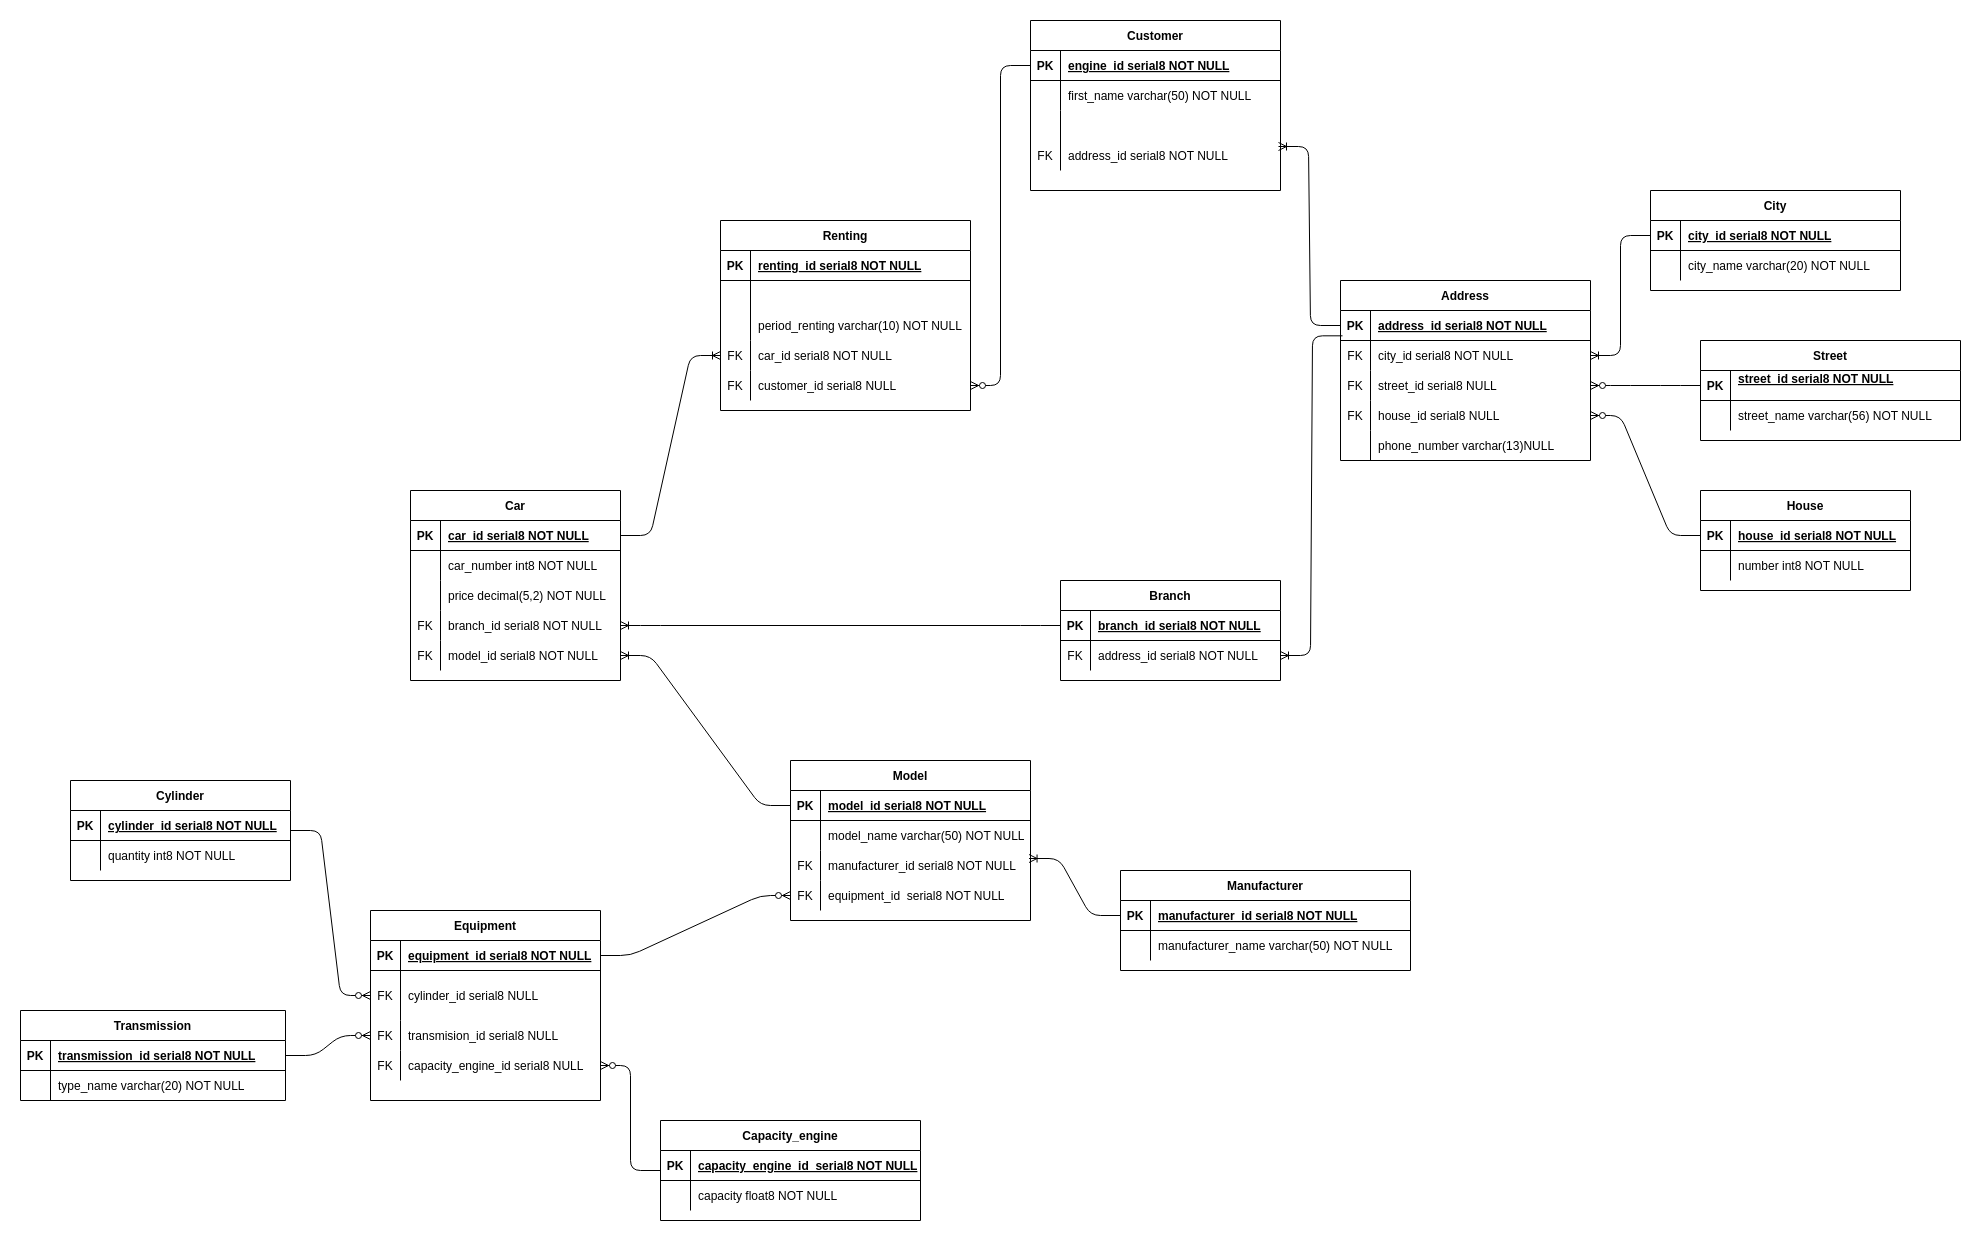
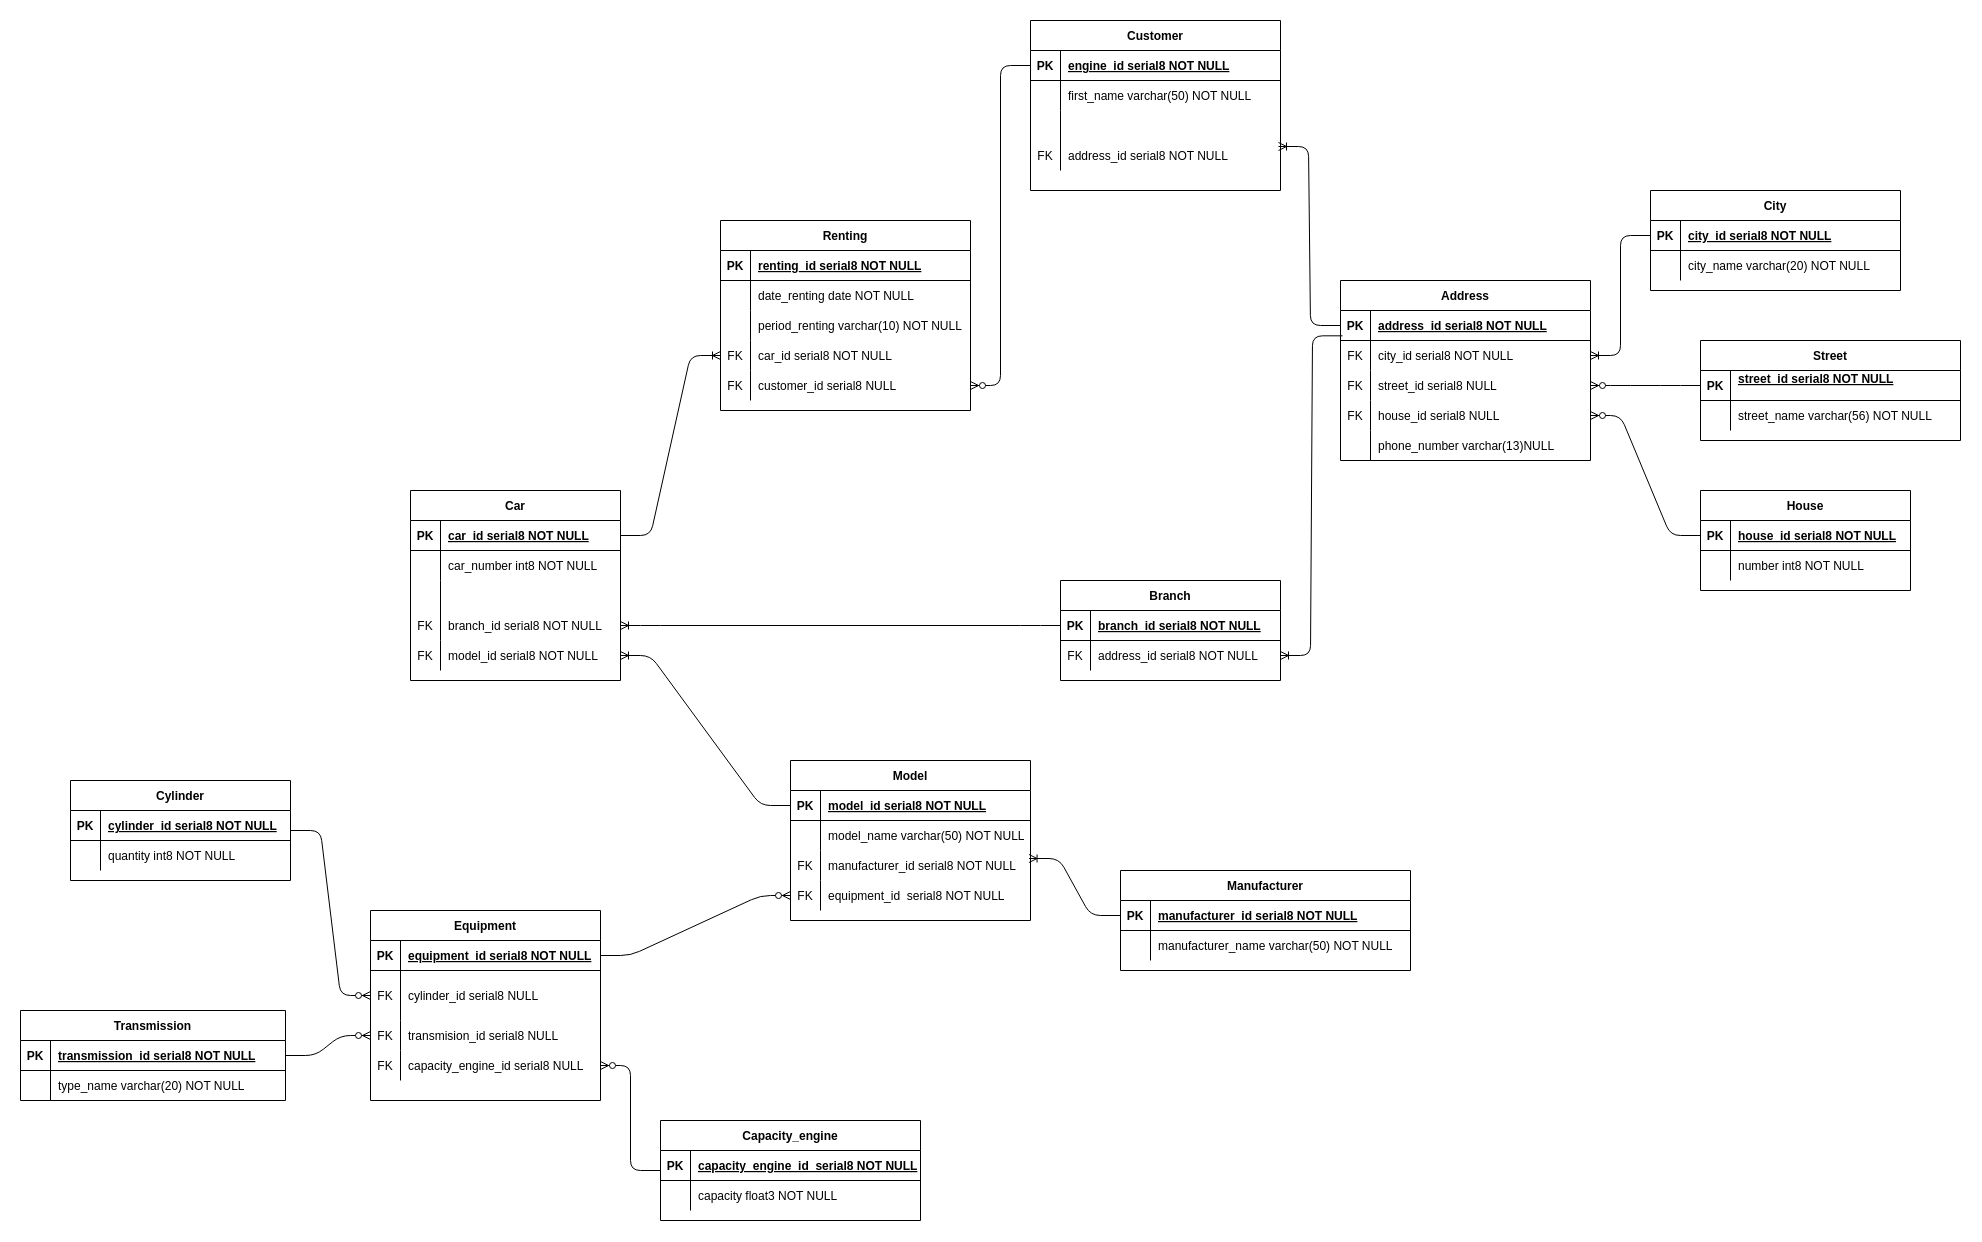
node "date_renting date NOT NULL": added
node "price decimal(5,2) NOT NULL": removed
node "capacity float8 NOT NULL": label "capacity float8 NOT NULL" -> "capacity float3 NOT NULL"
